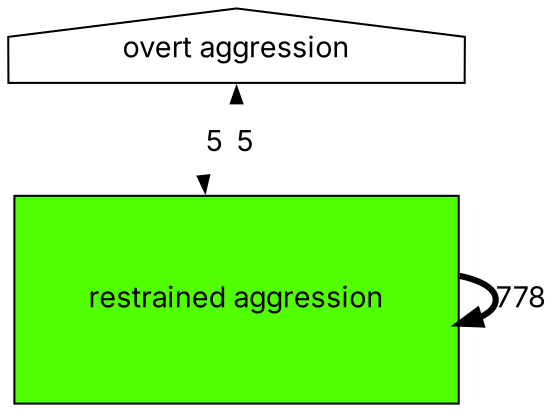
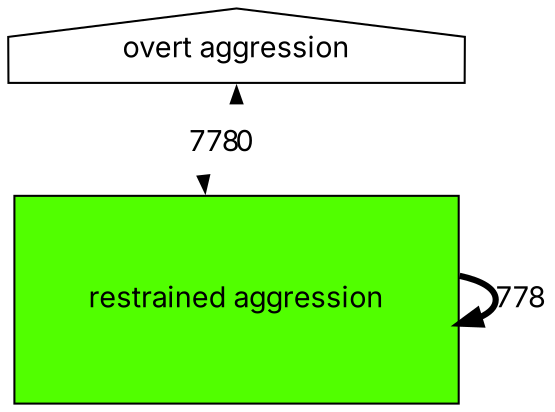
edge "overt aggression" -> "restrained aggression": label "5" -> "778"
edge "restrained aggression" -> "overt aggression": label "5" -> "0"
